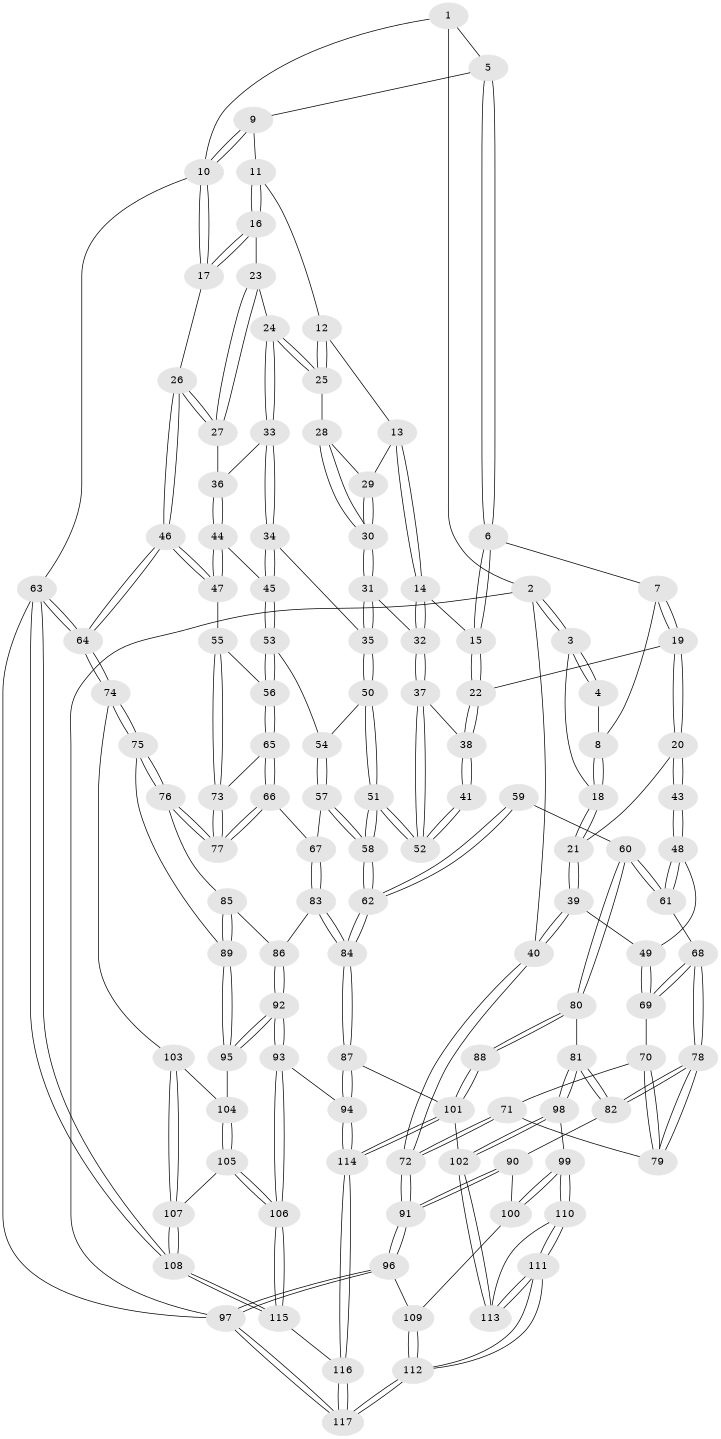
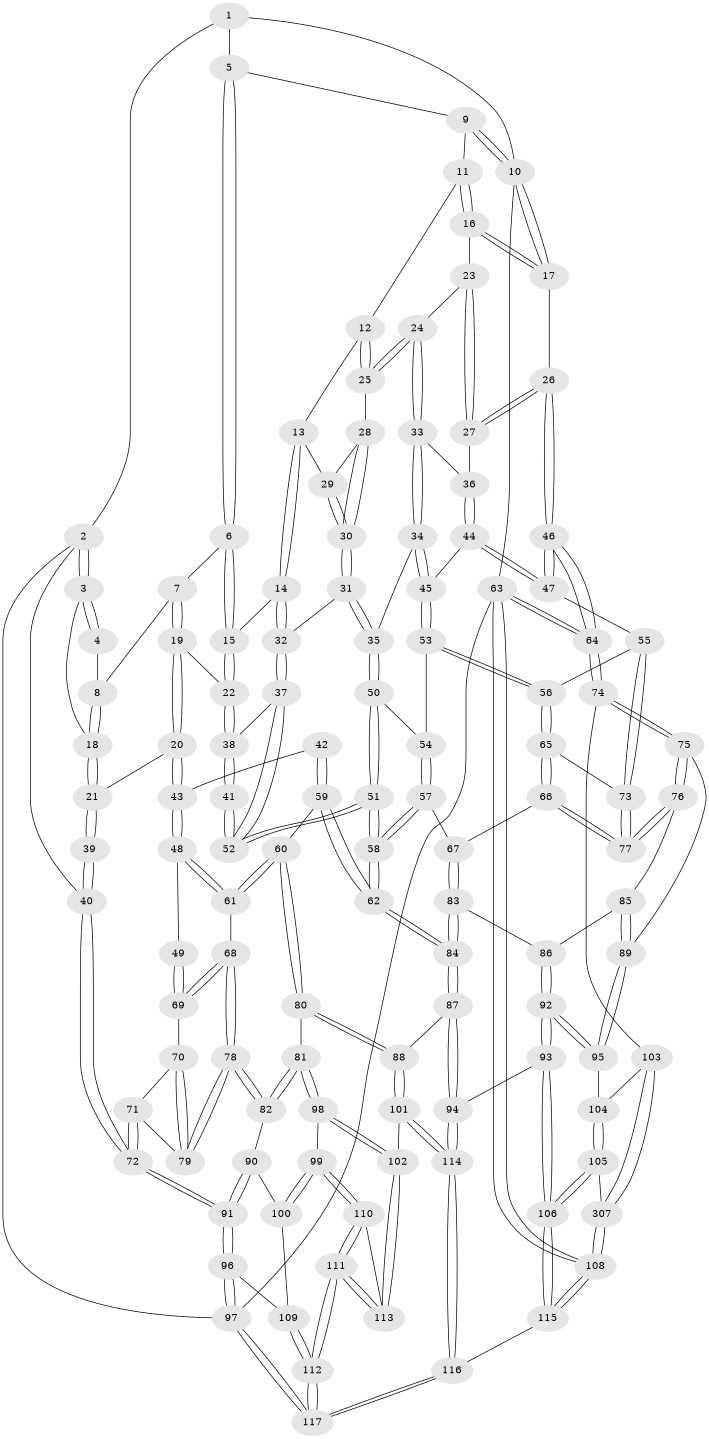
node "42": added
edge "39" -- "49": removed
edge "87" -- "101": now "87" -- "88"
node "107": label "107" -> "307"
